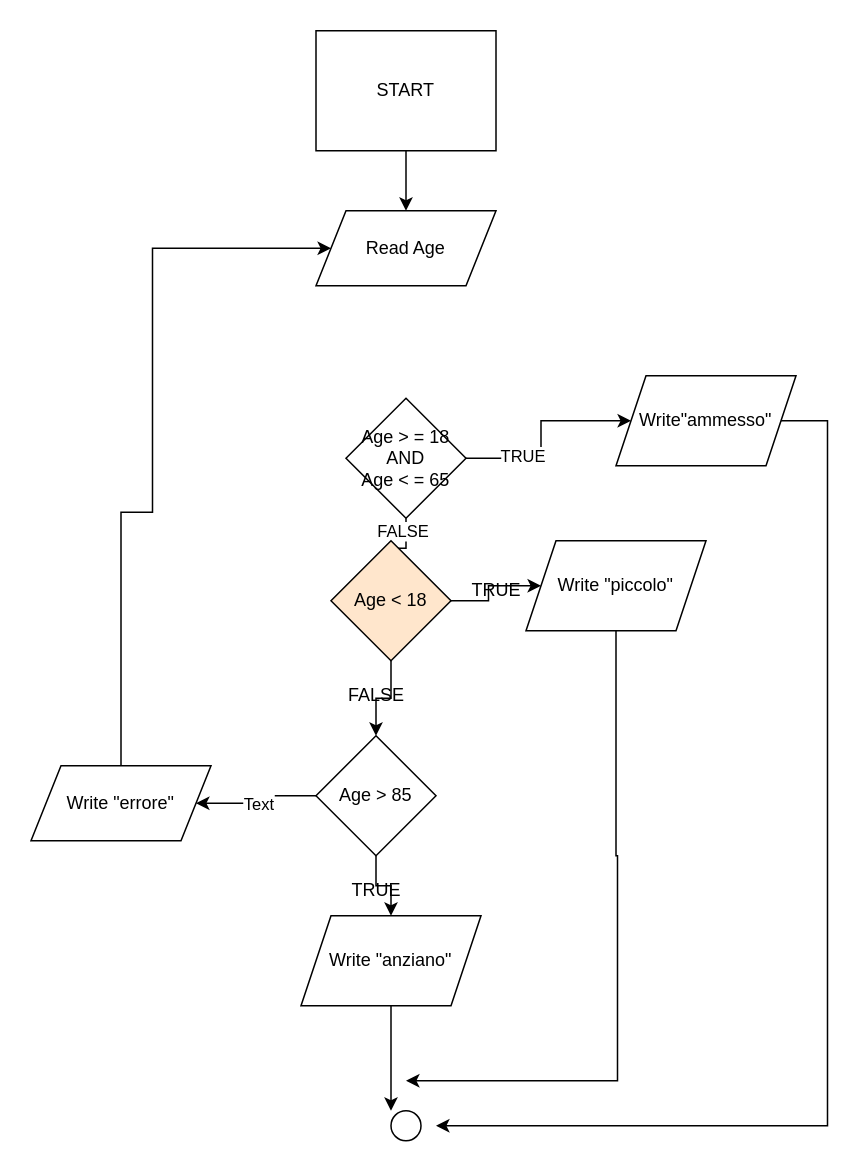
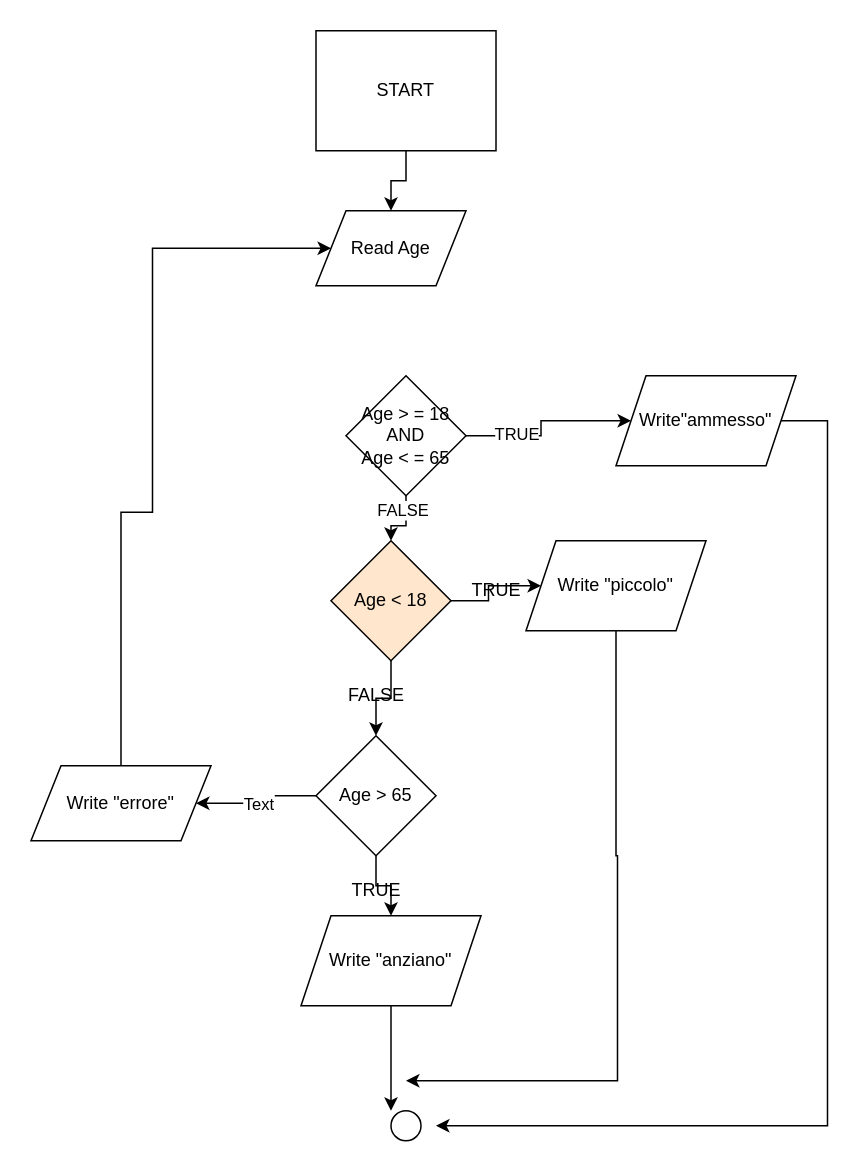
node "Read Age": size 180x75 -> 150x75
node "Age > = 18 AND Age < = 65": moved (406, 458) -> (406, 436)
node "Age > 85": label "Age > 85" -> "Age > 65"
